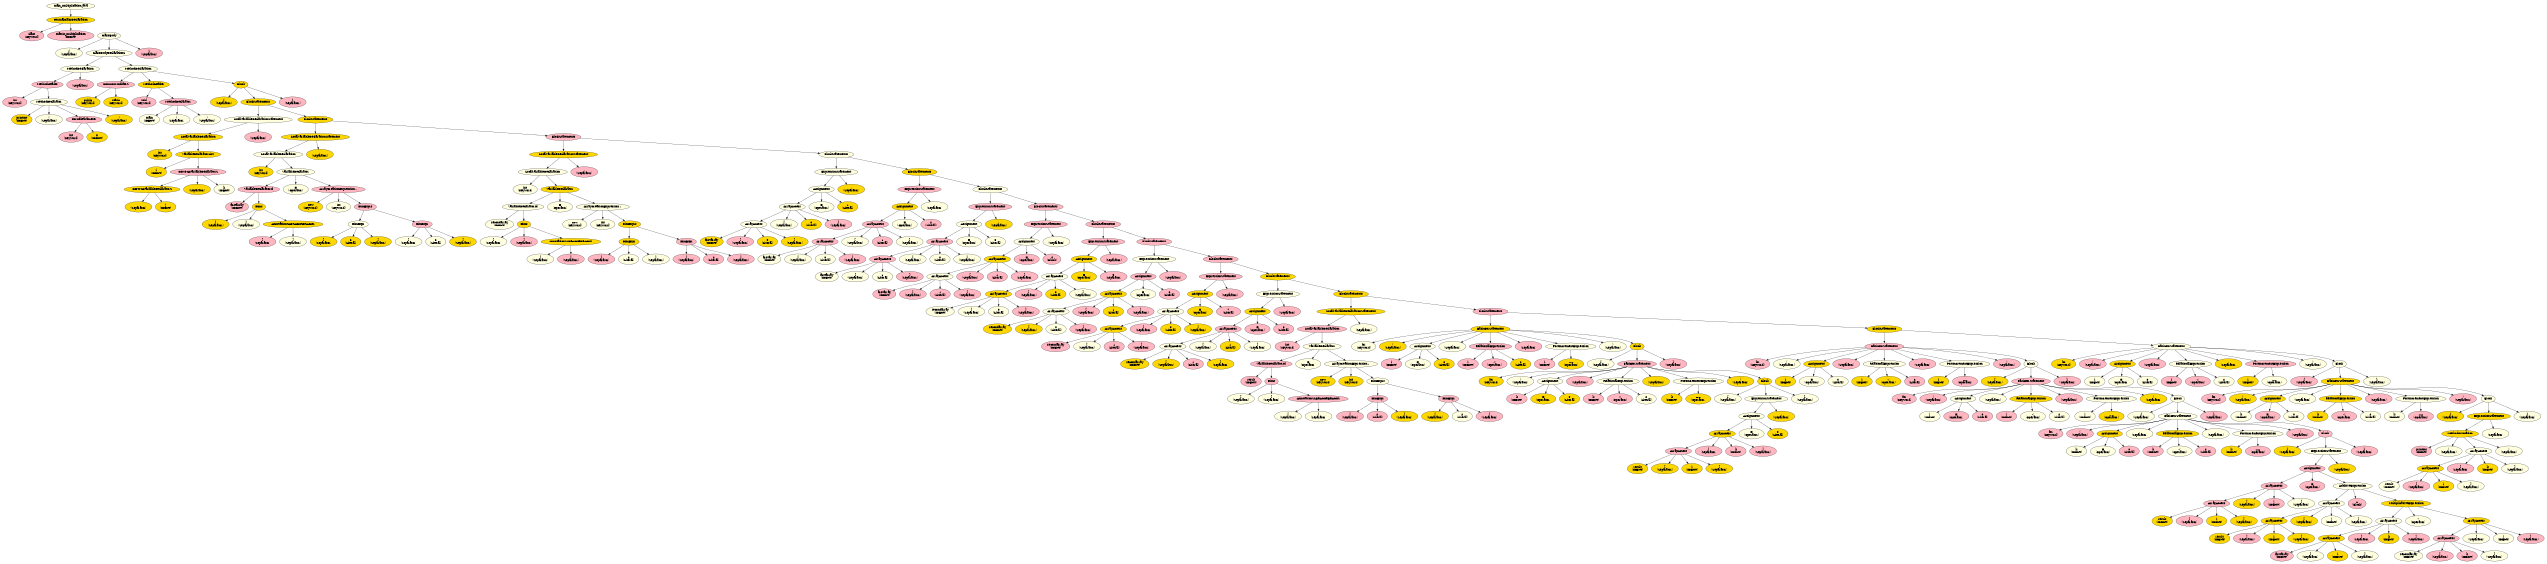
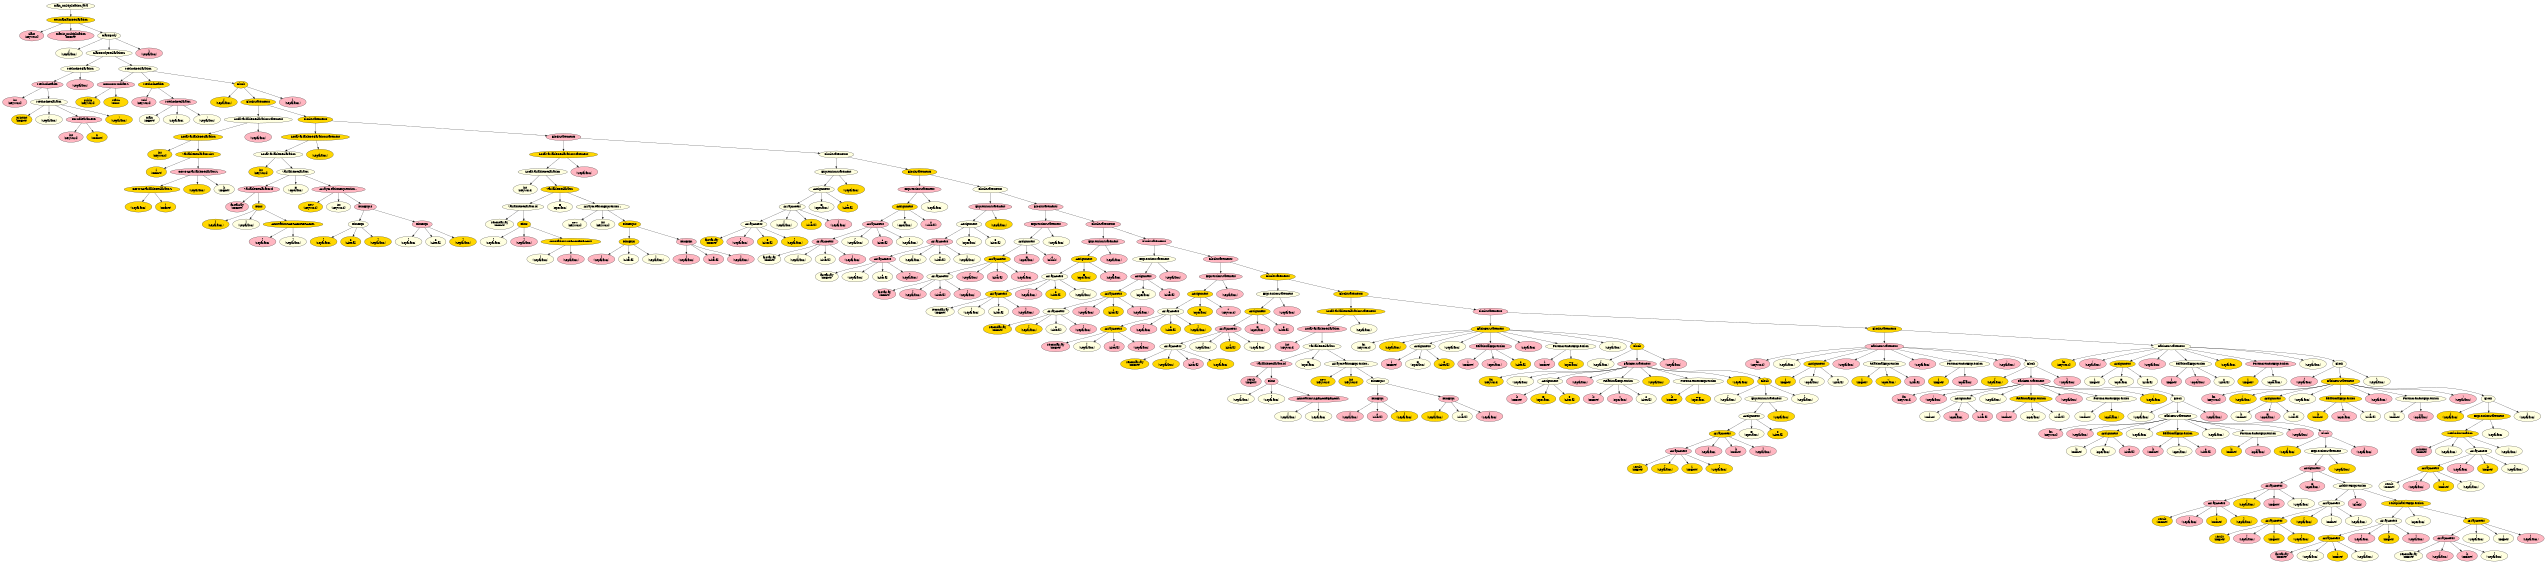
edge "NormalClassDeclaration" -> "ClassBody": added
node "static (Keyword)": label "static (Keyword)" -> "static (Dims)"
node "7 (Literal)": label "7 (Literal)" -> "7 (Keyword)"
